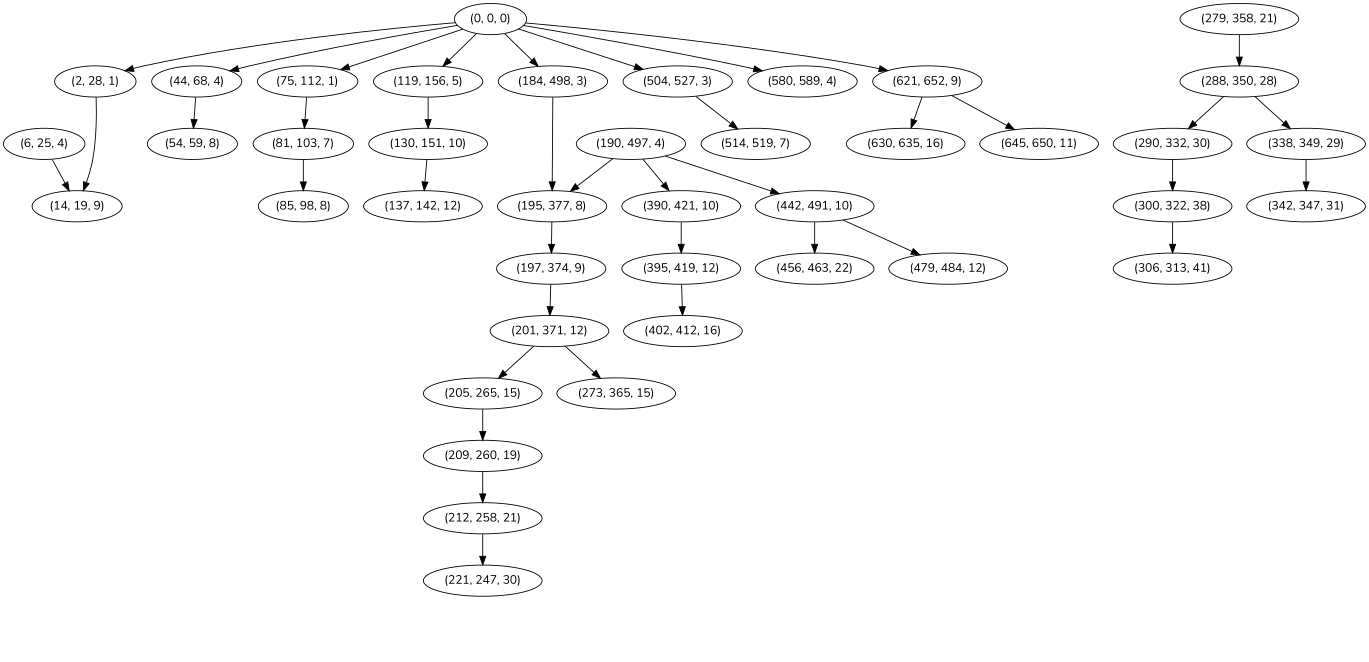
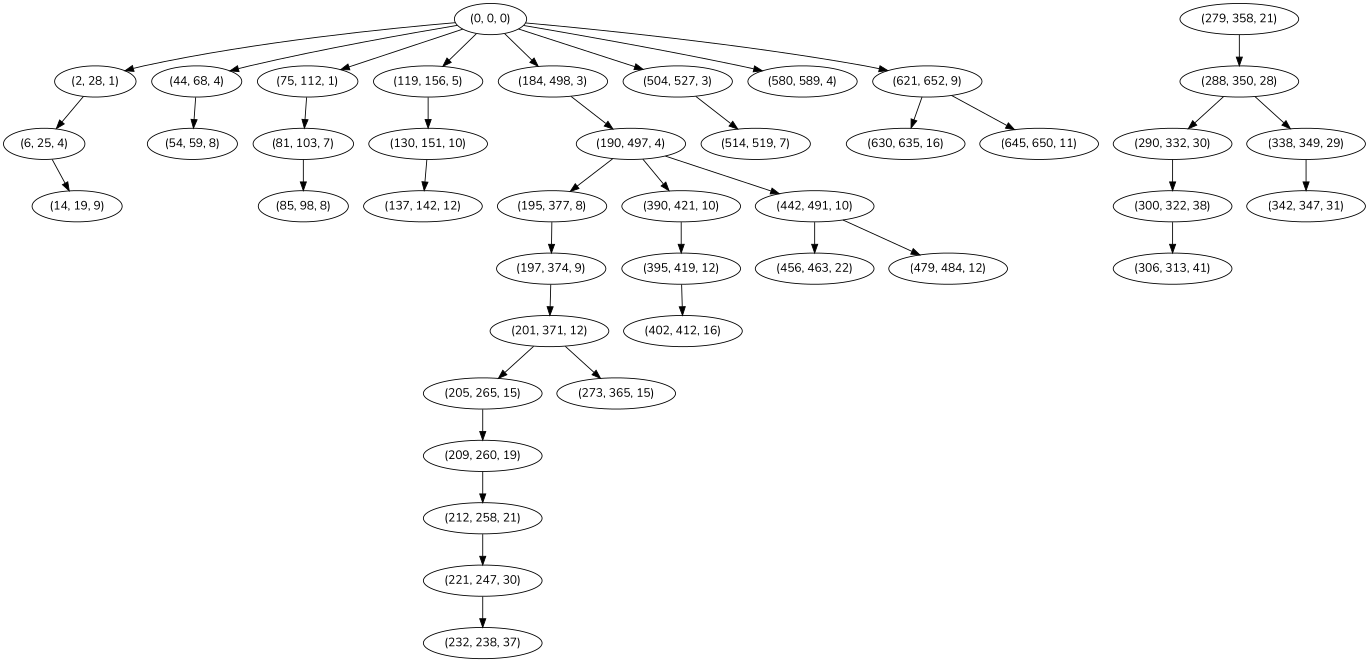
edge "(184, 498, 3)" -> "(195, 377, 8)": now "(184, 498, 3)" -> "(190, 497, 4)"
edge "(2, 28, 1)" -> "(14, 19, 9)": now "(2, 28, 1)" -> "(6, 25, 4)"
node "(232, 238, 37)": added
